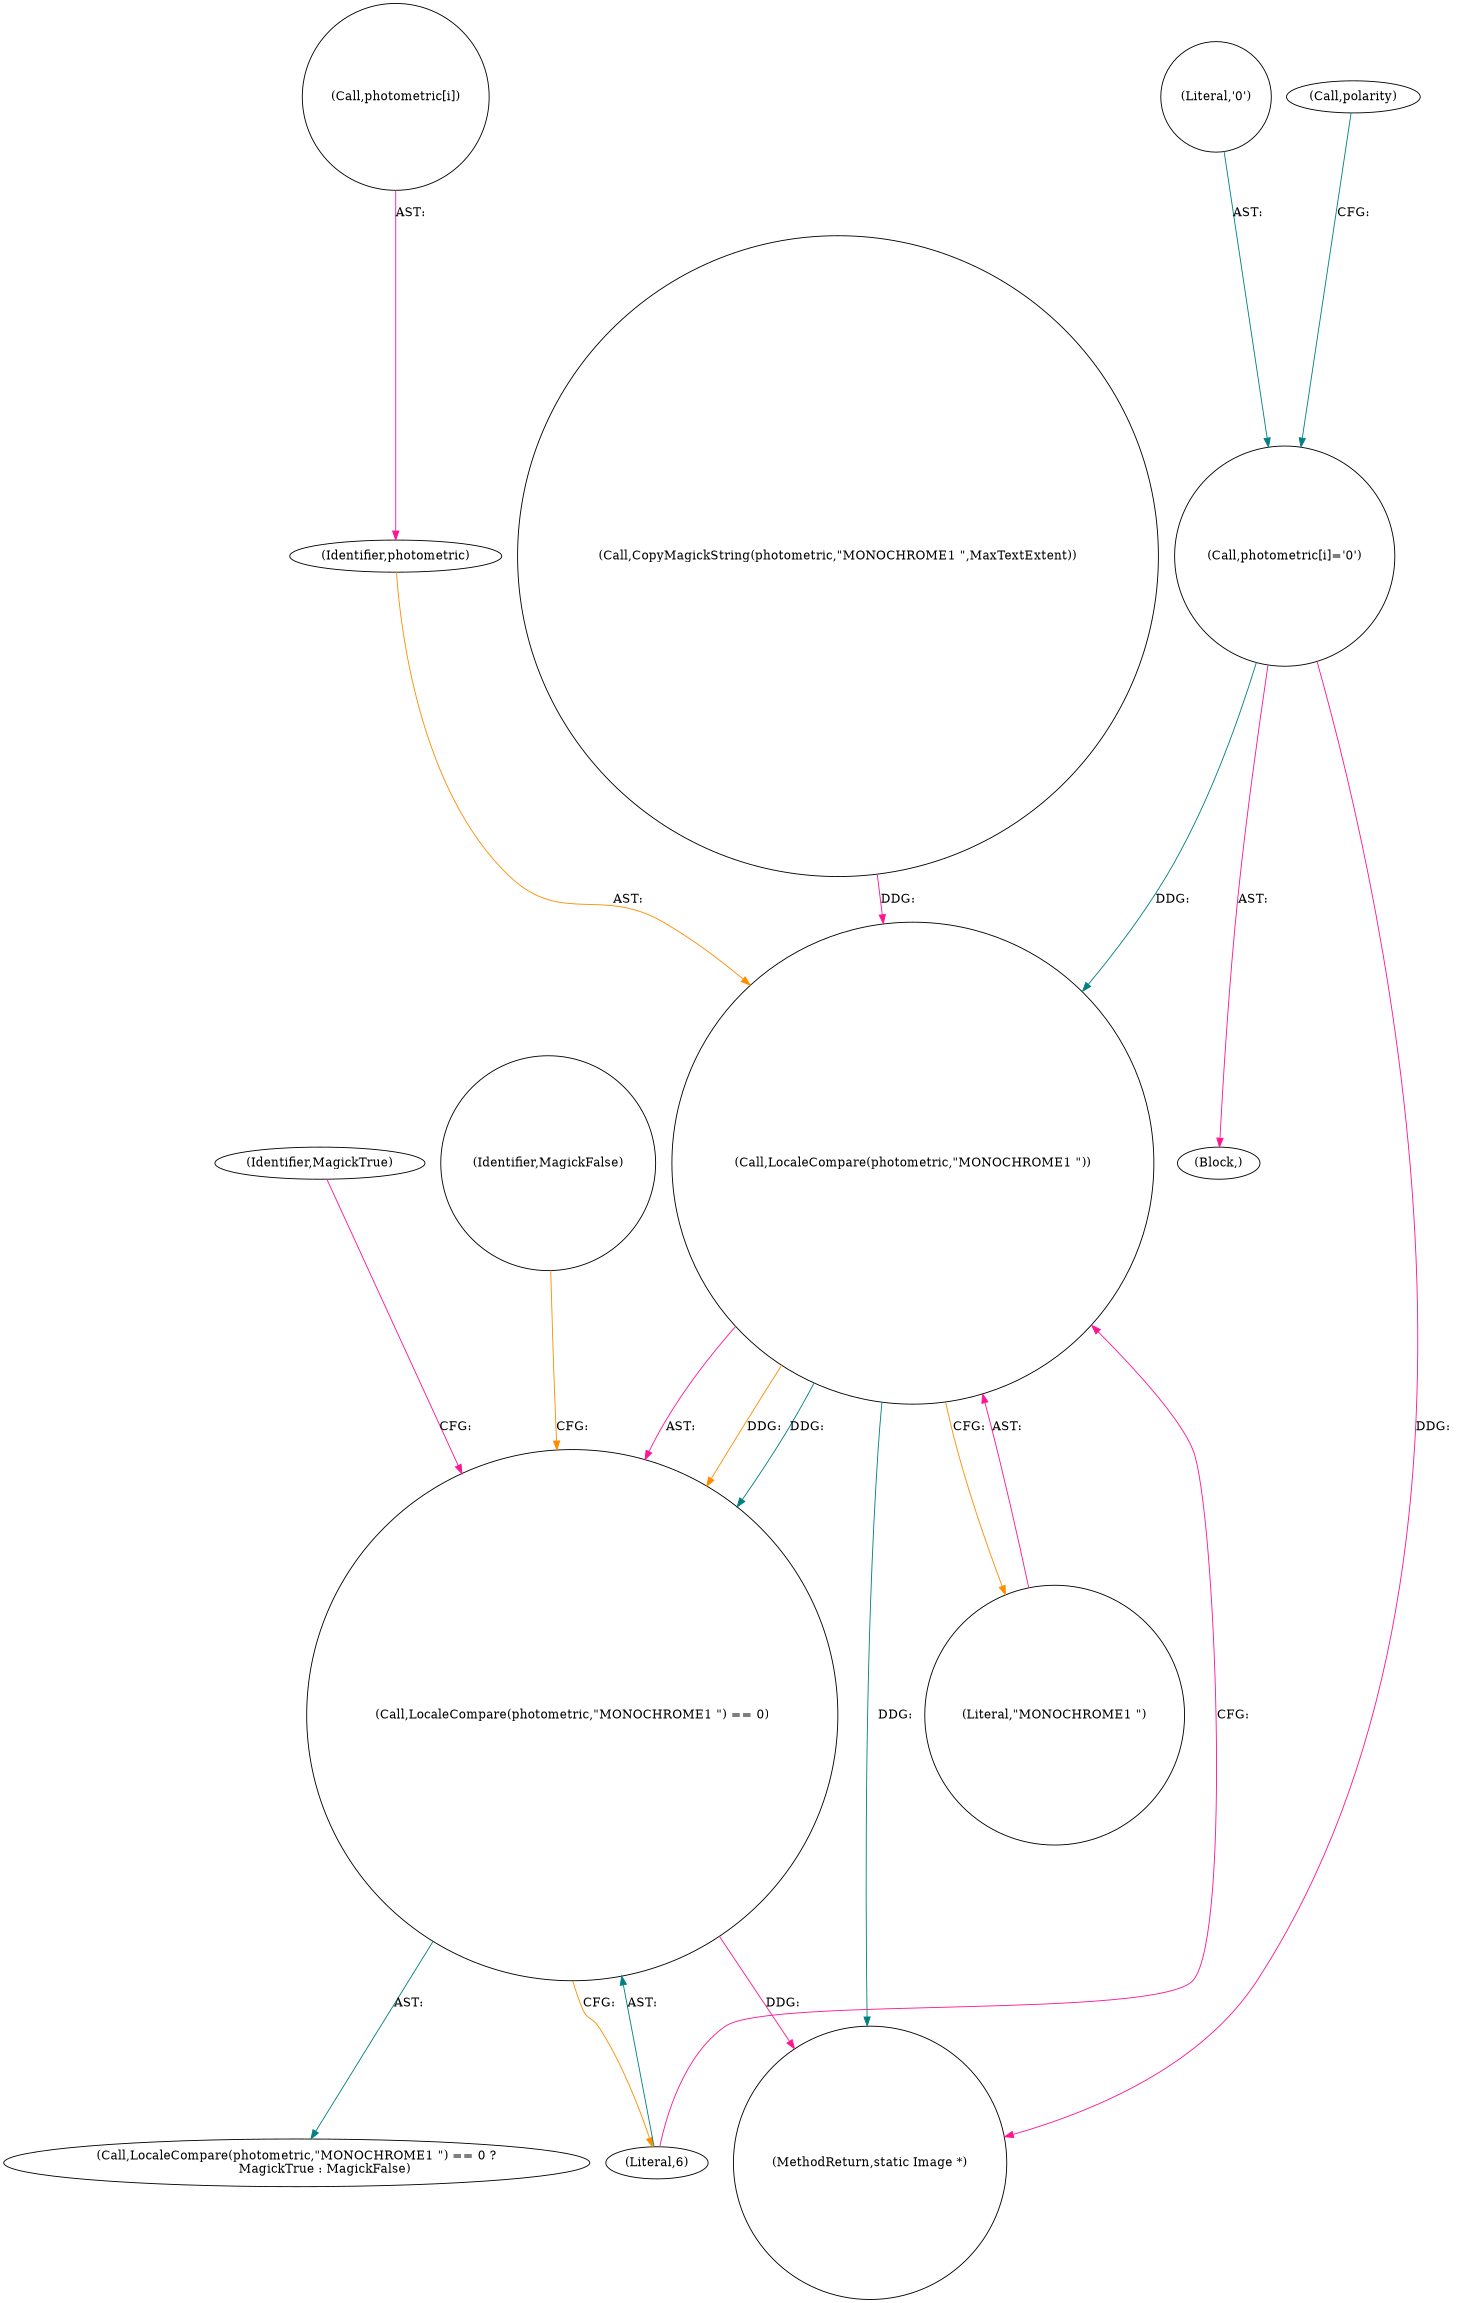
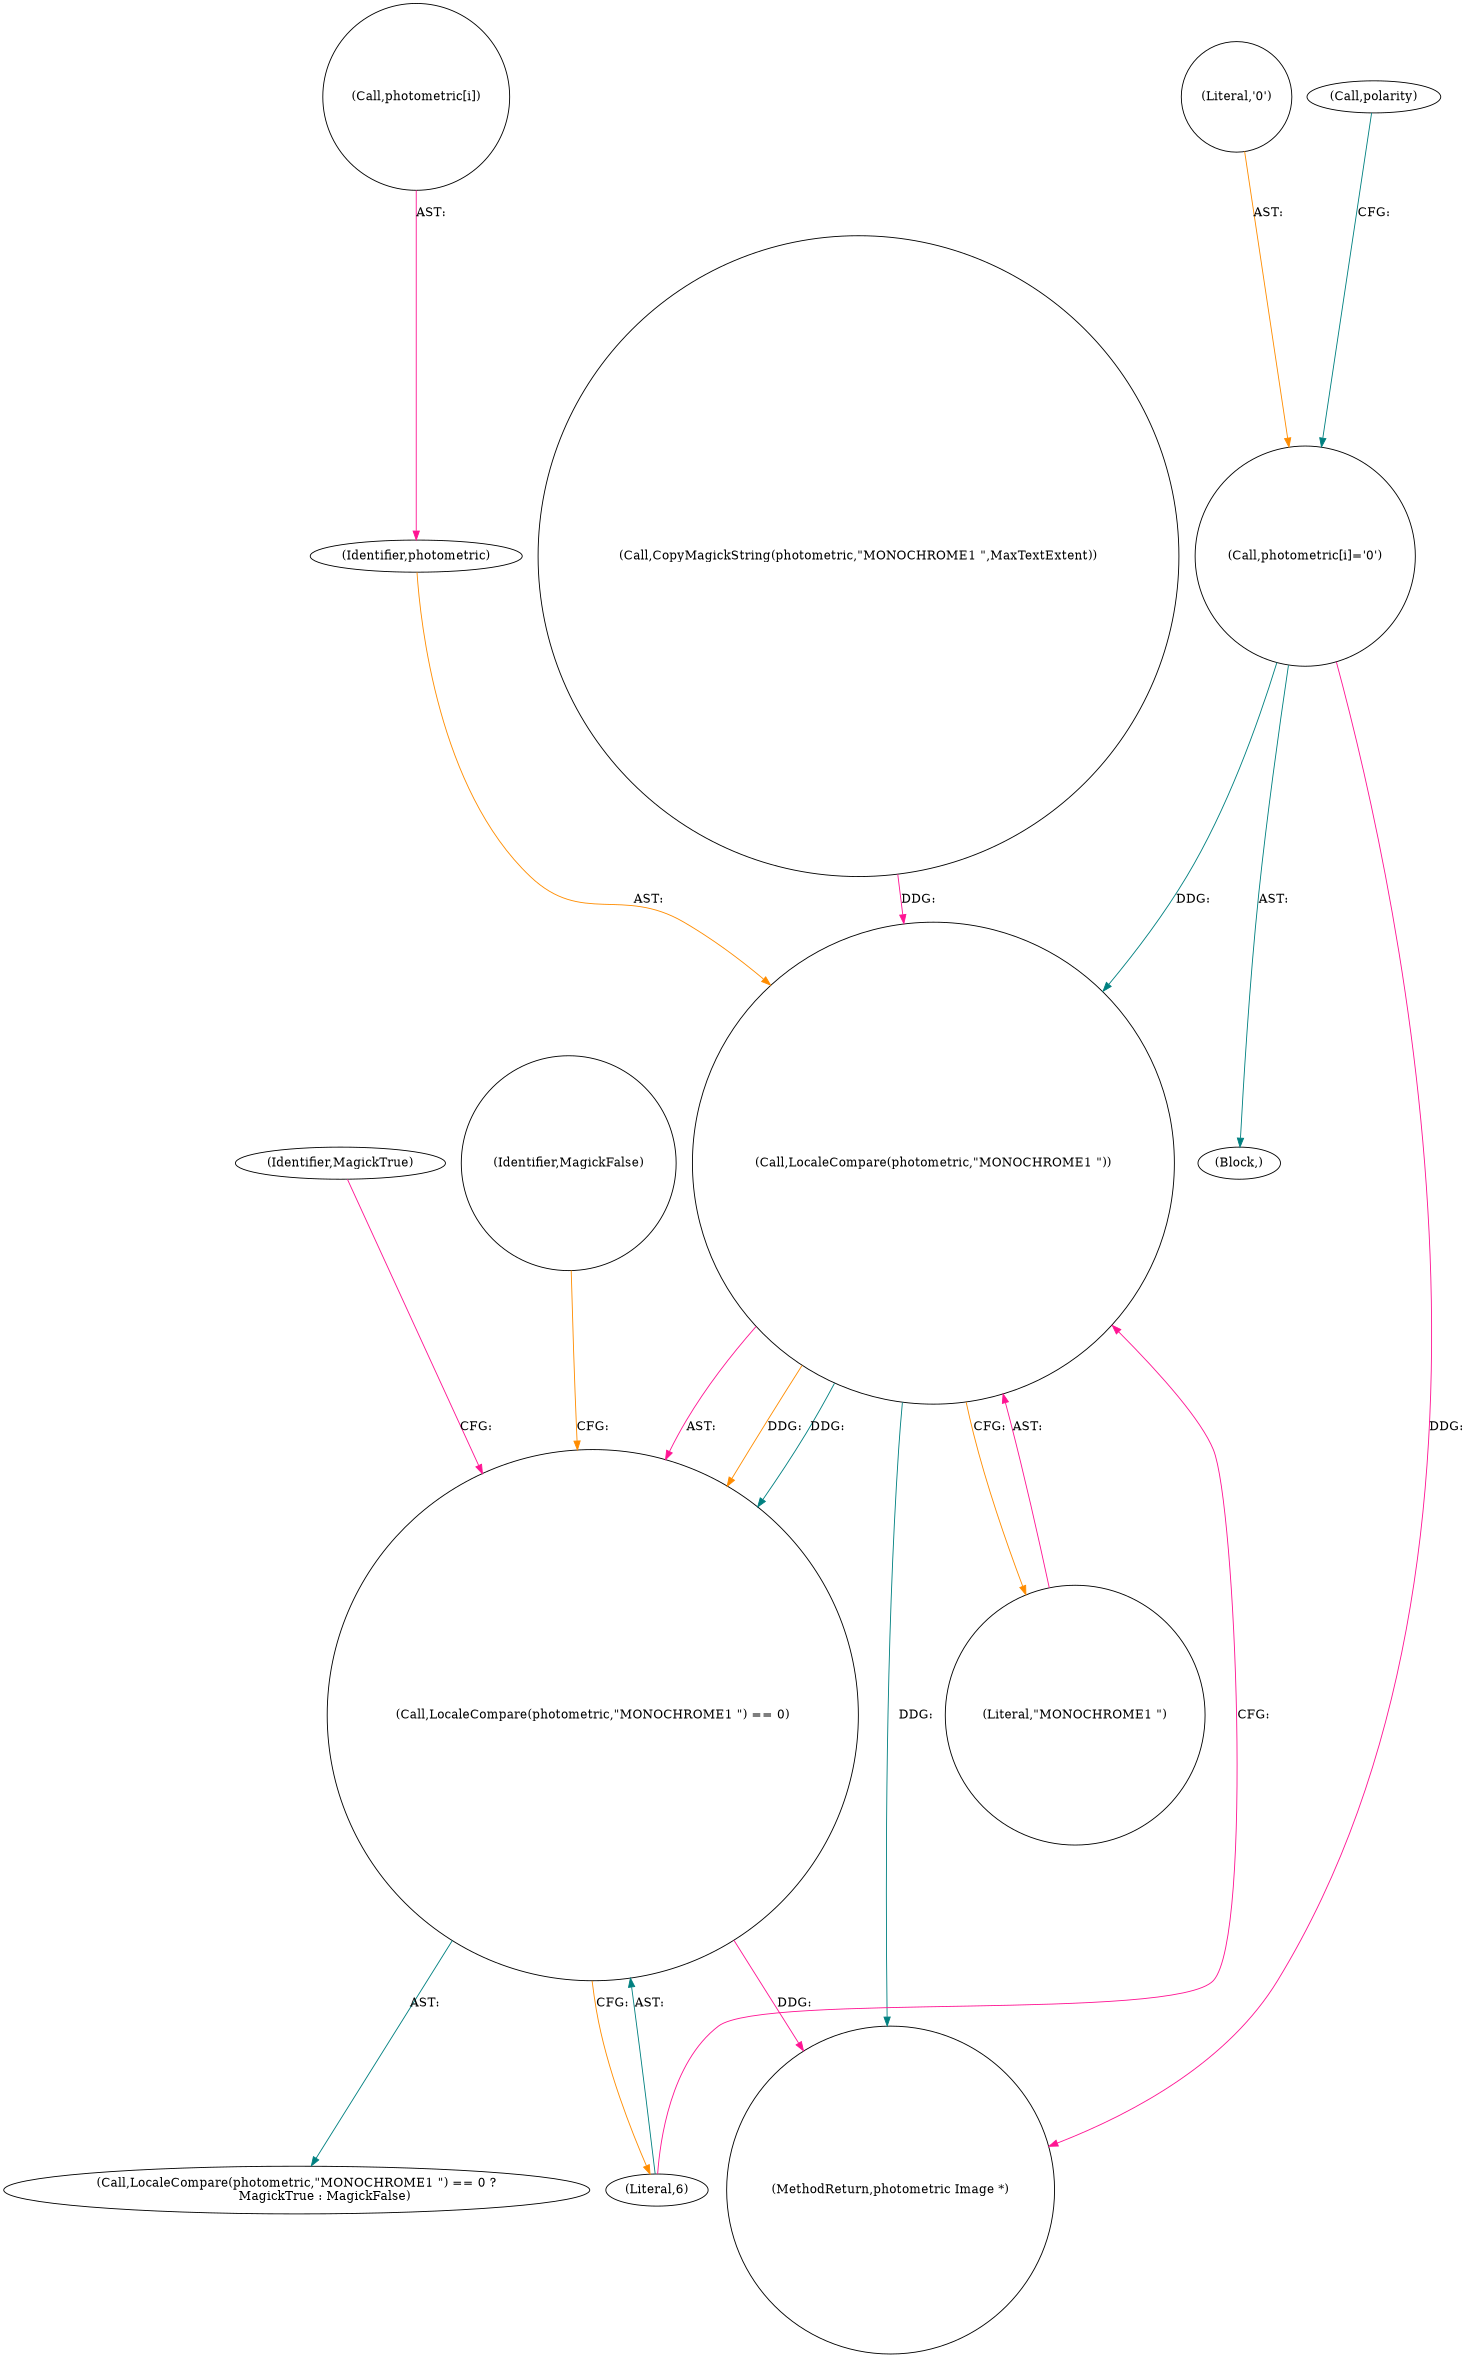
edge "(Literal,'0')" -> "(Call,photometric[i]='0')": color teal -> darkorange
edge "(Call,photometric[i]='0')" -> "(Block,)": color deeppink -> teal
node "(MethodReturn,static Image *)": label "(MethodReturn,static Image *)" -> "(MethodReturn,photometric Image *)"
